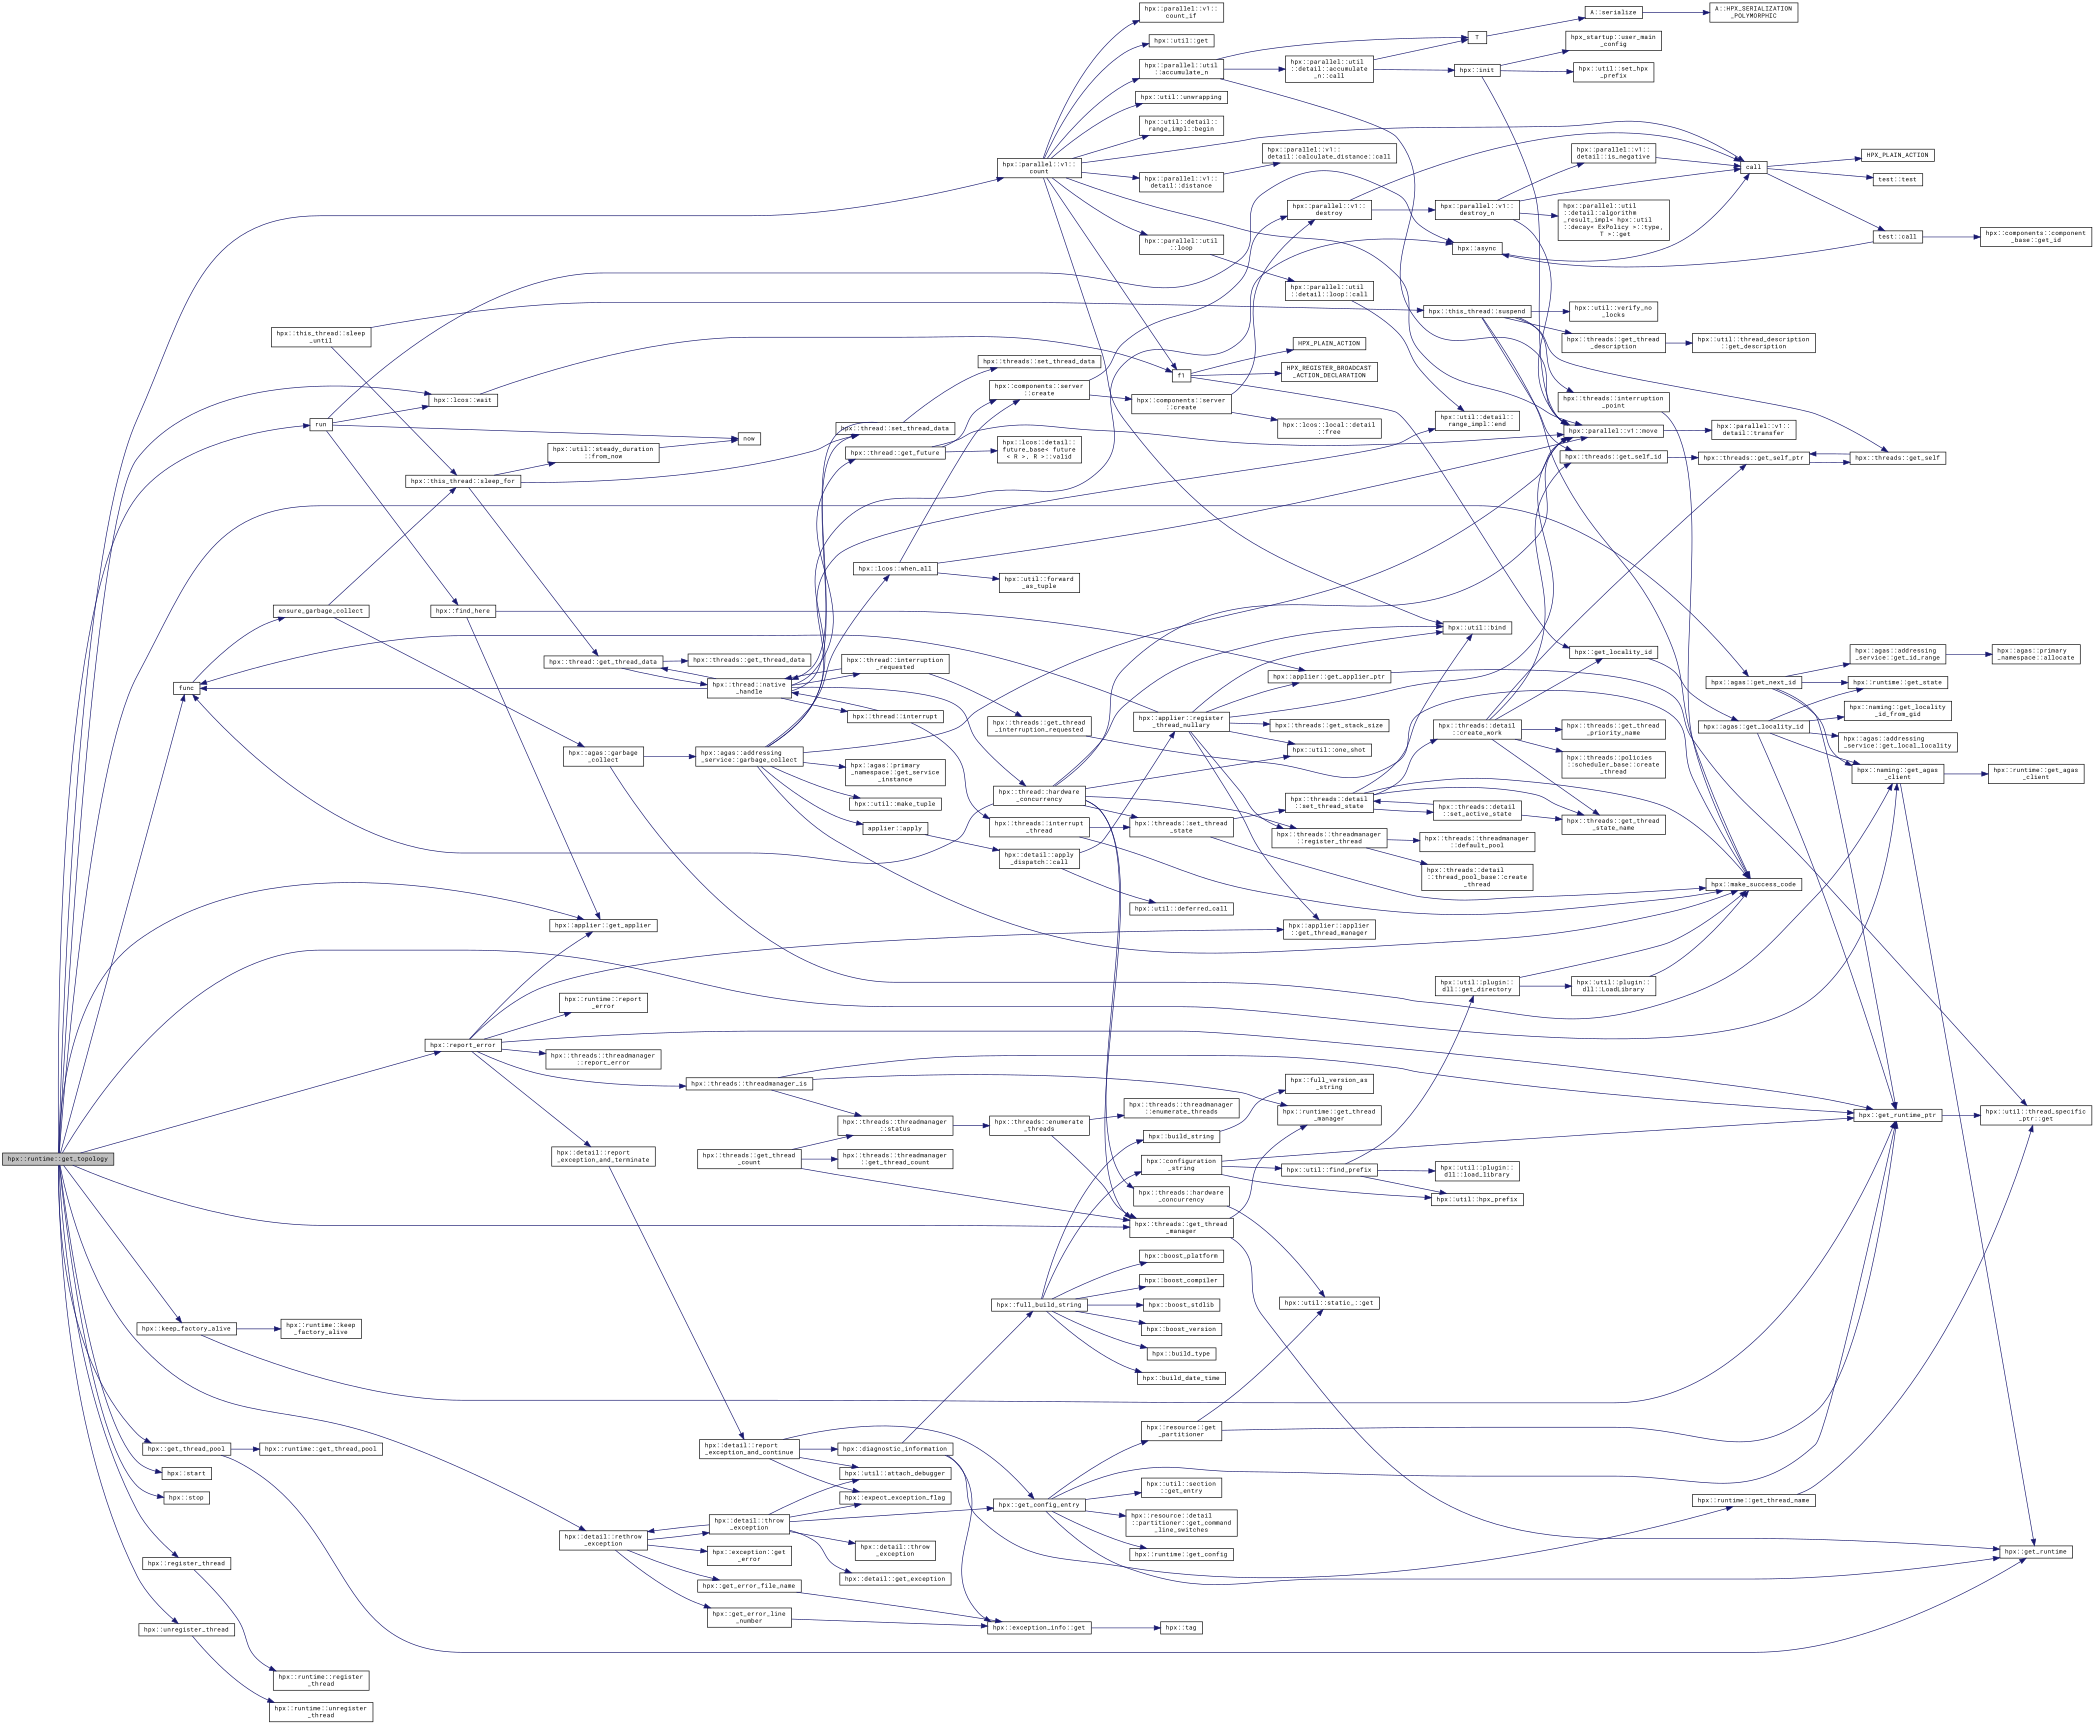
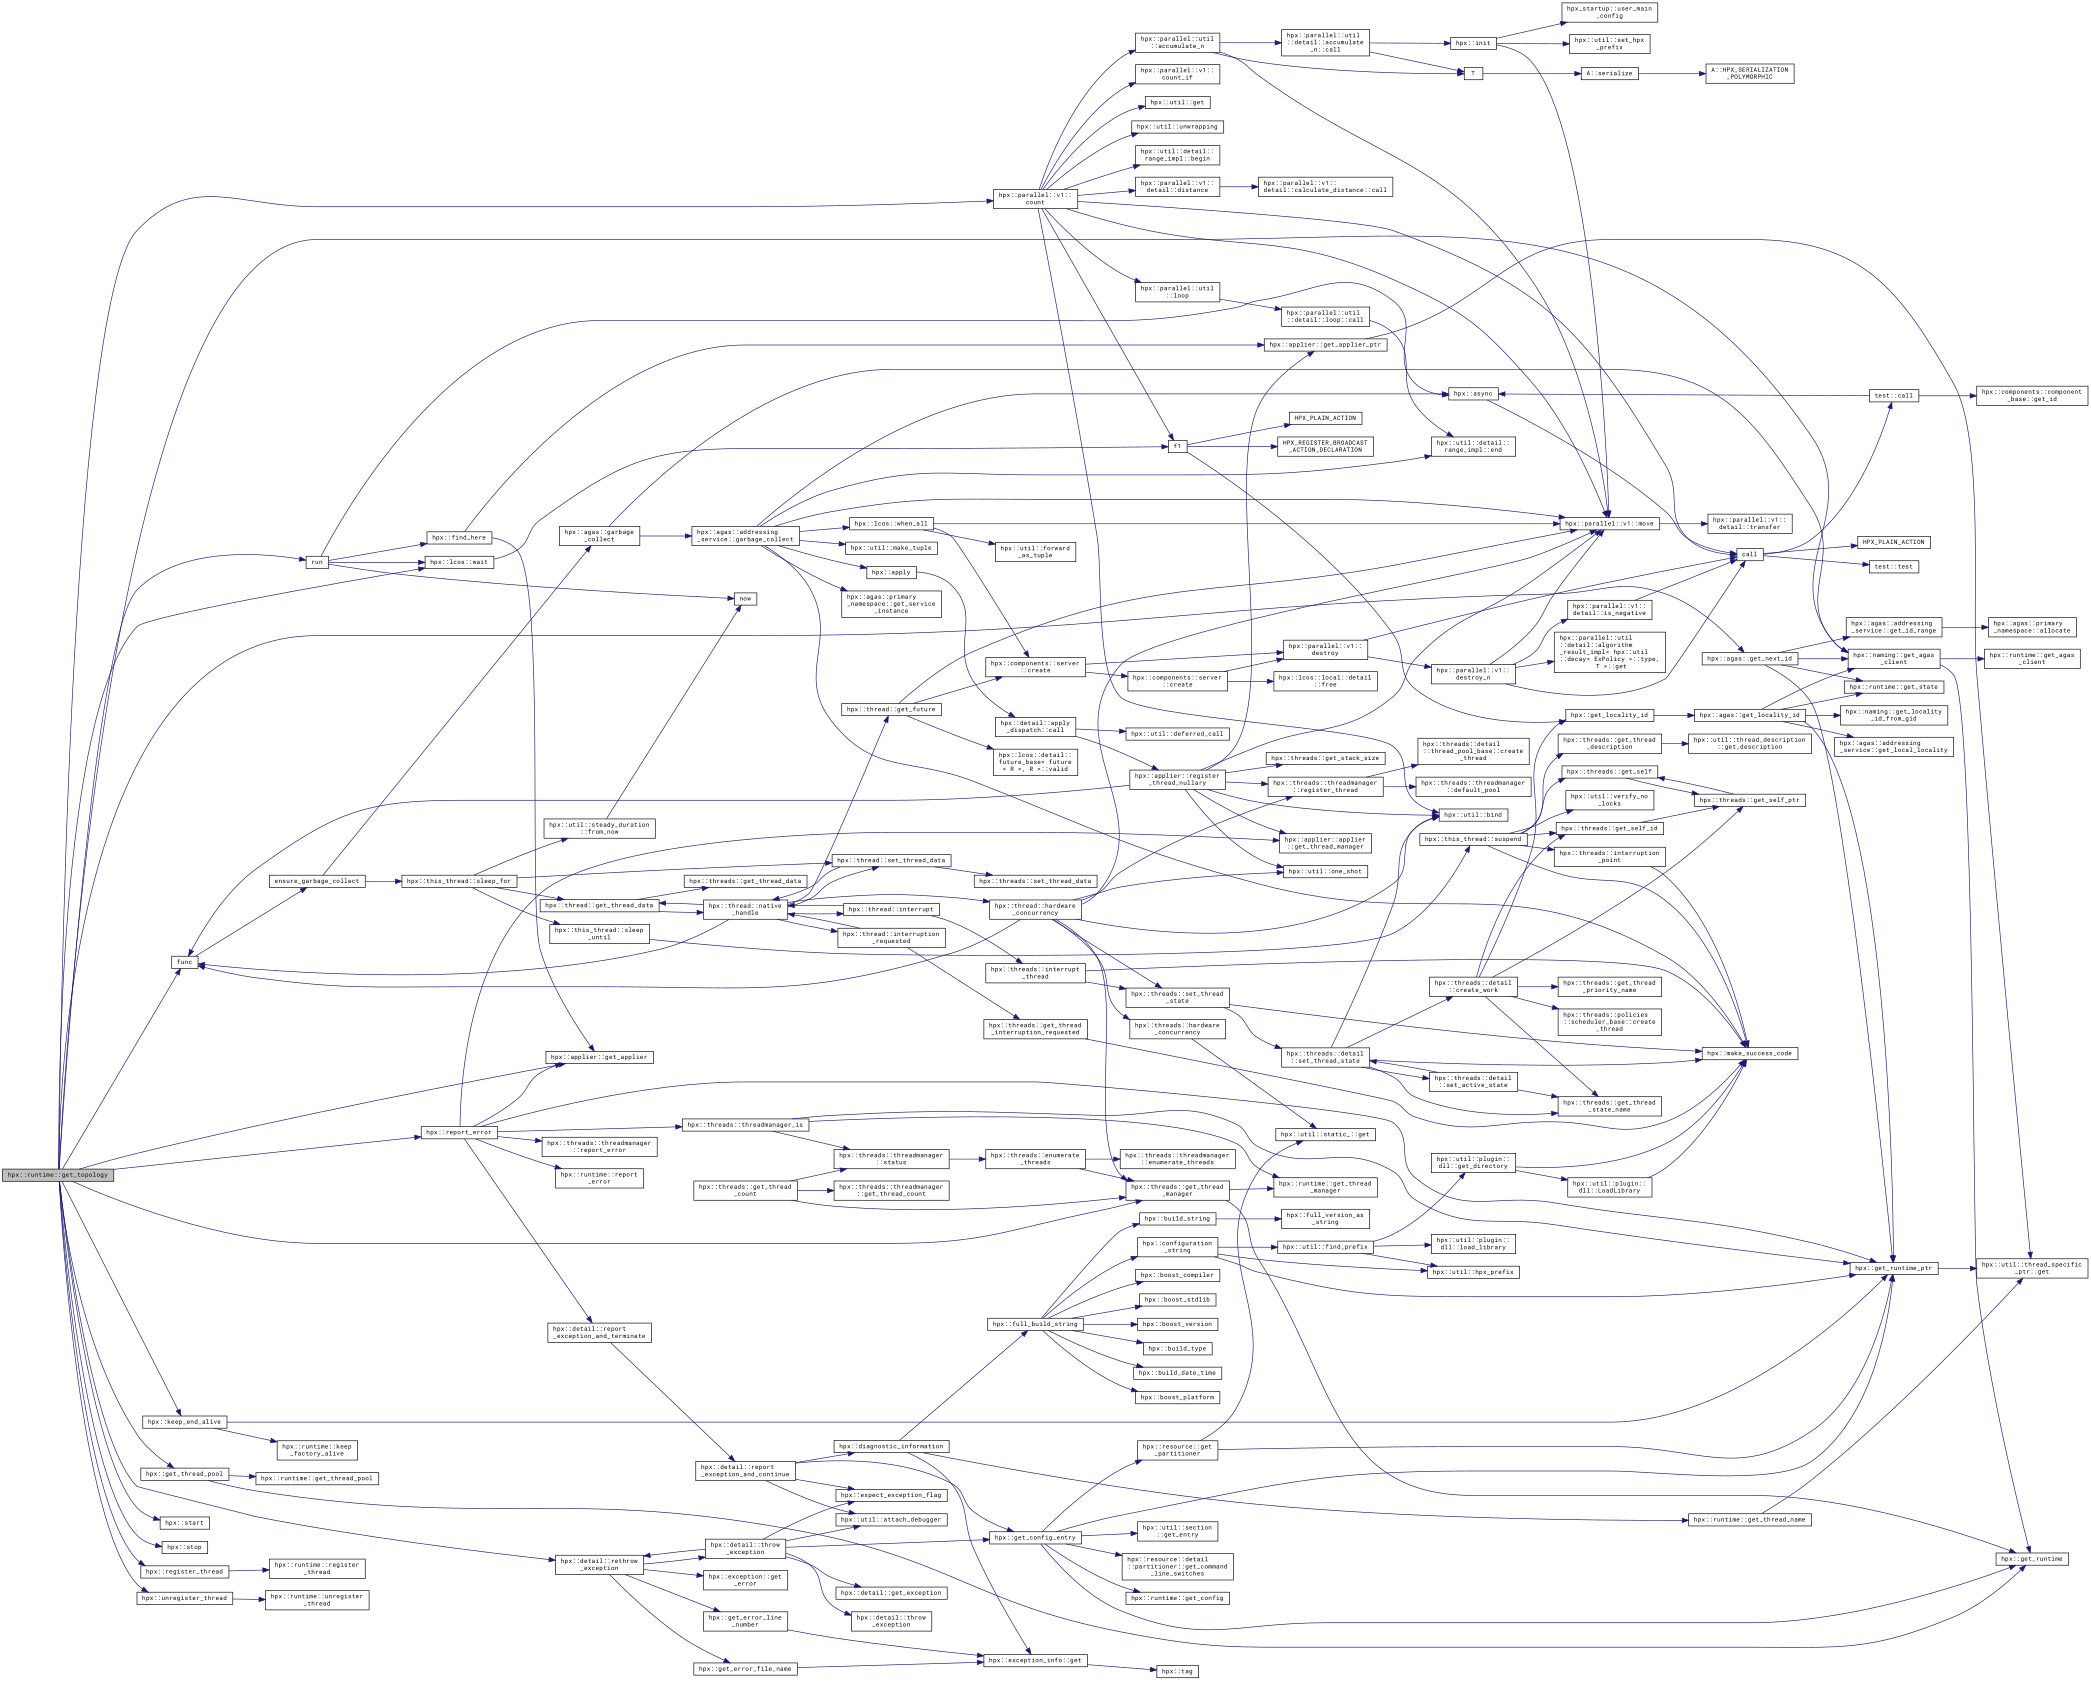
edge "hpx::this_thread::sleep _until" -> "hpx::this_thread::sleep_for": reversed
node "applier::apply": label "applier::apply" -> "hpx::apply"
node "hpx::keep_factory_alive": label "hpx::keep_factory_alive" -> "hpx::keep_end_alive"
